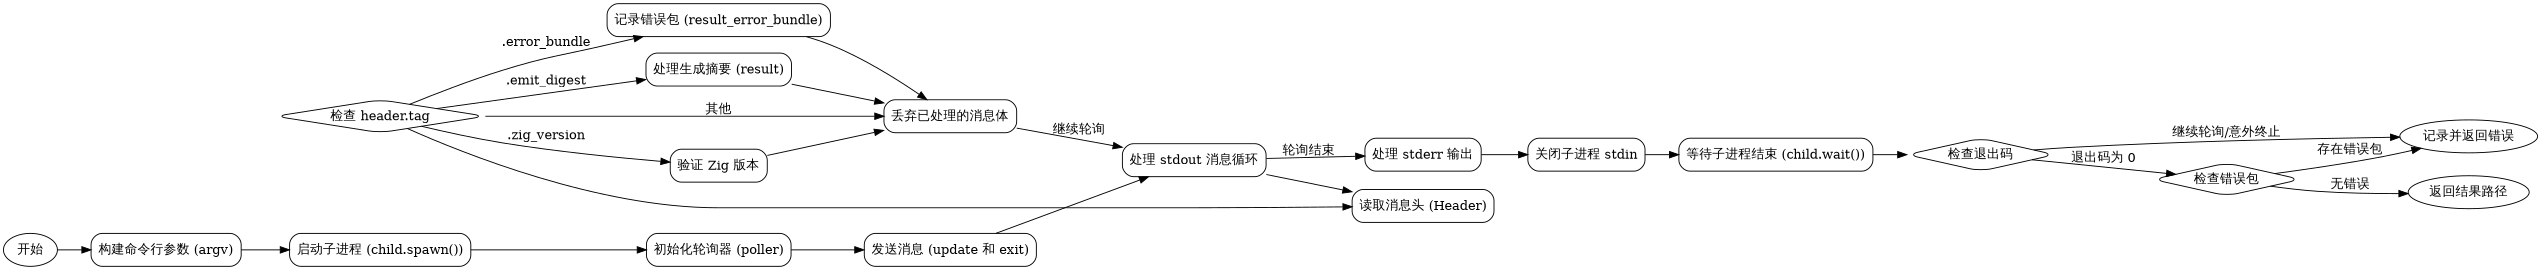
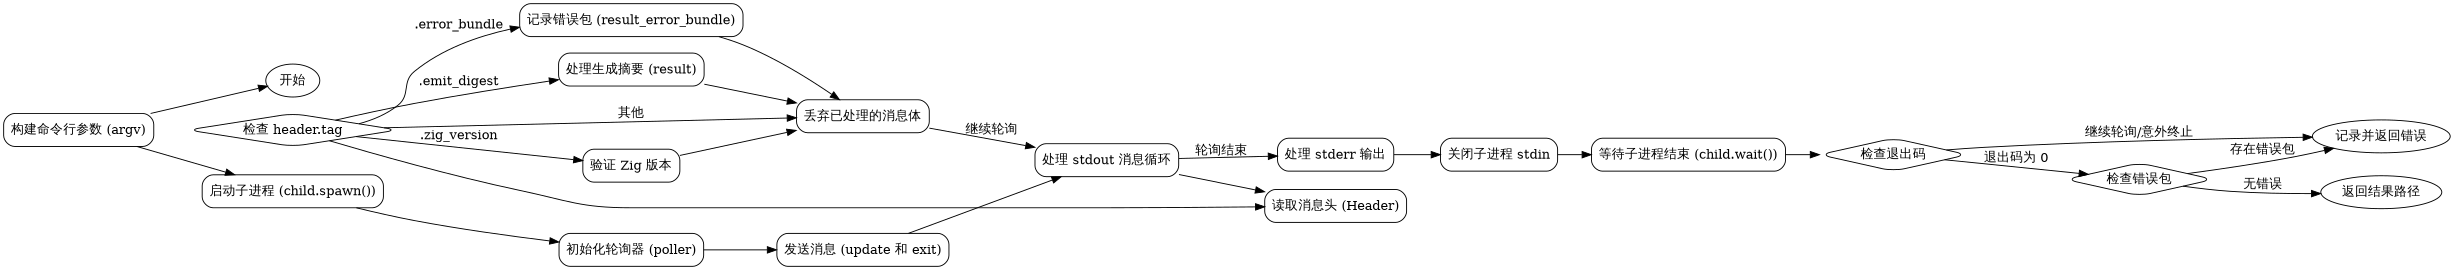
edge "开始" -> "构建命令行参数 (argv)": reversed
